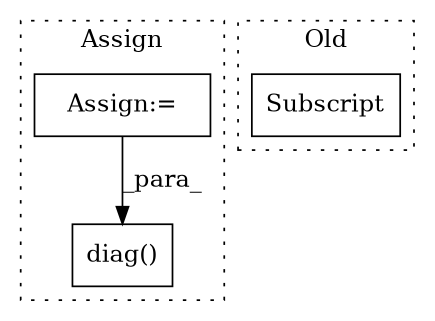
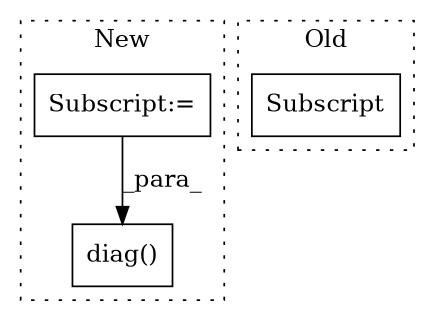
cluster "Assign": label "Assign" -> "New"
node "Assign:=": label "Assign:=" -> "Subscript:="
